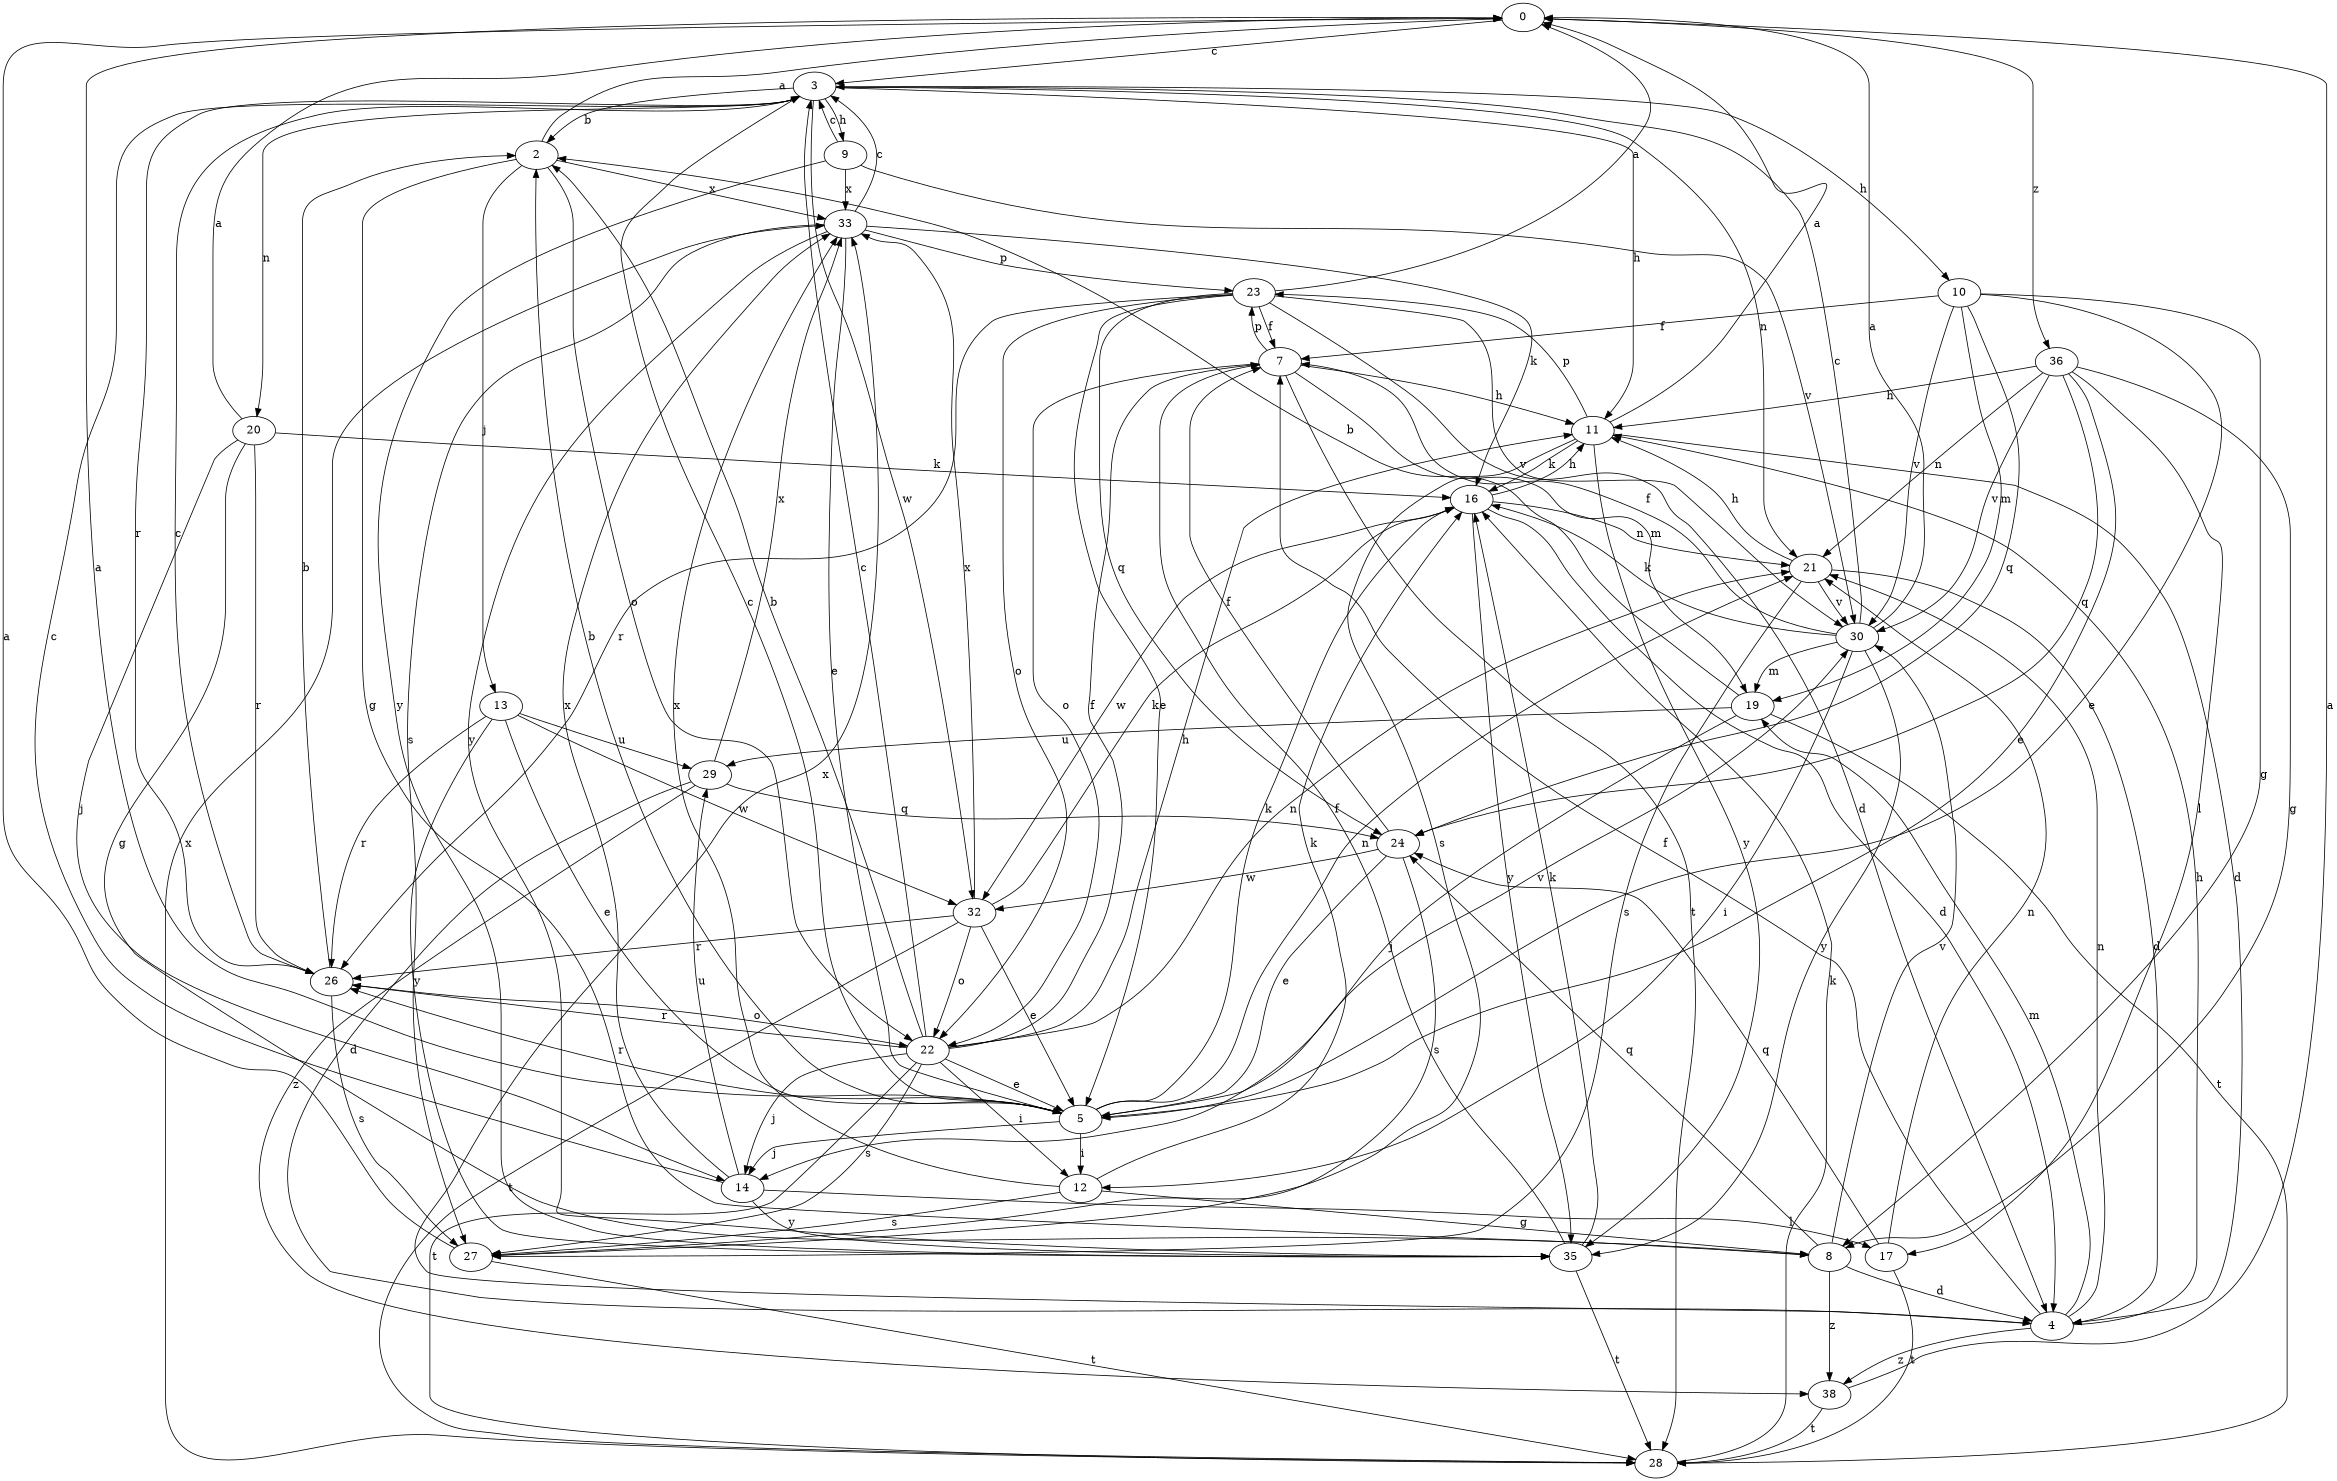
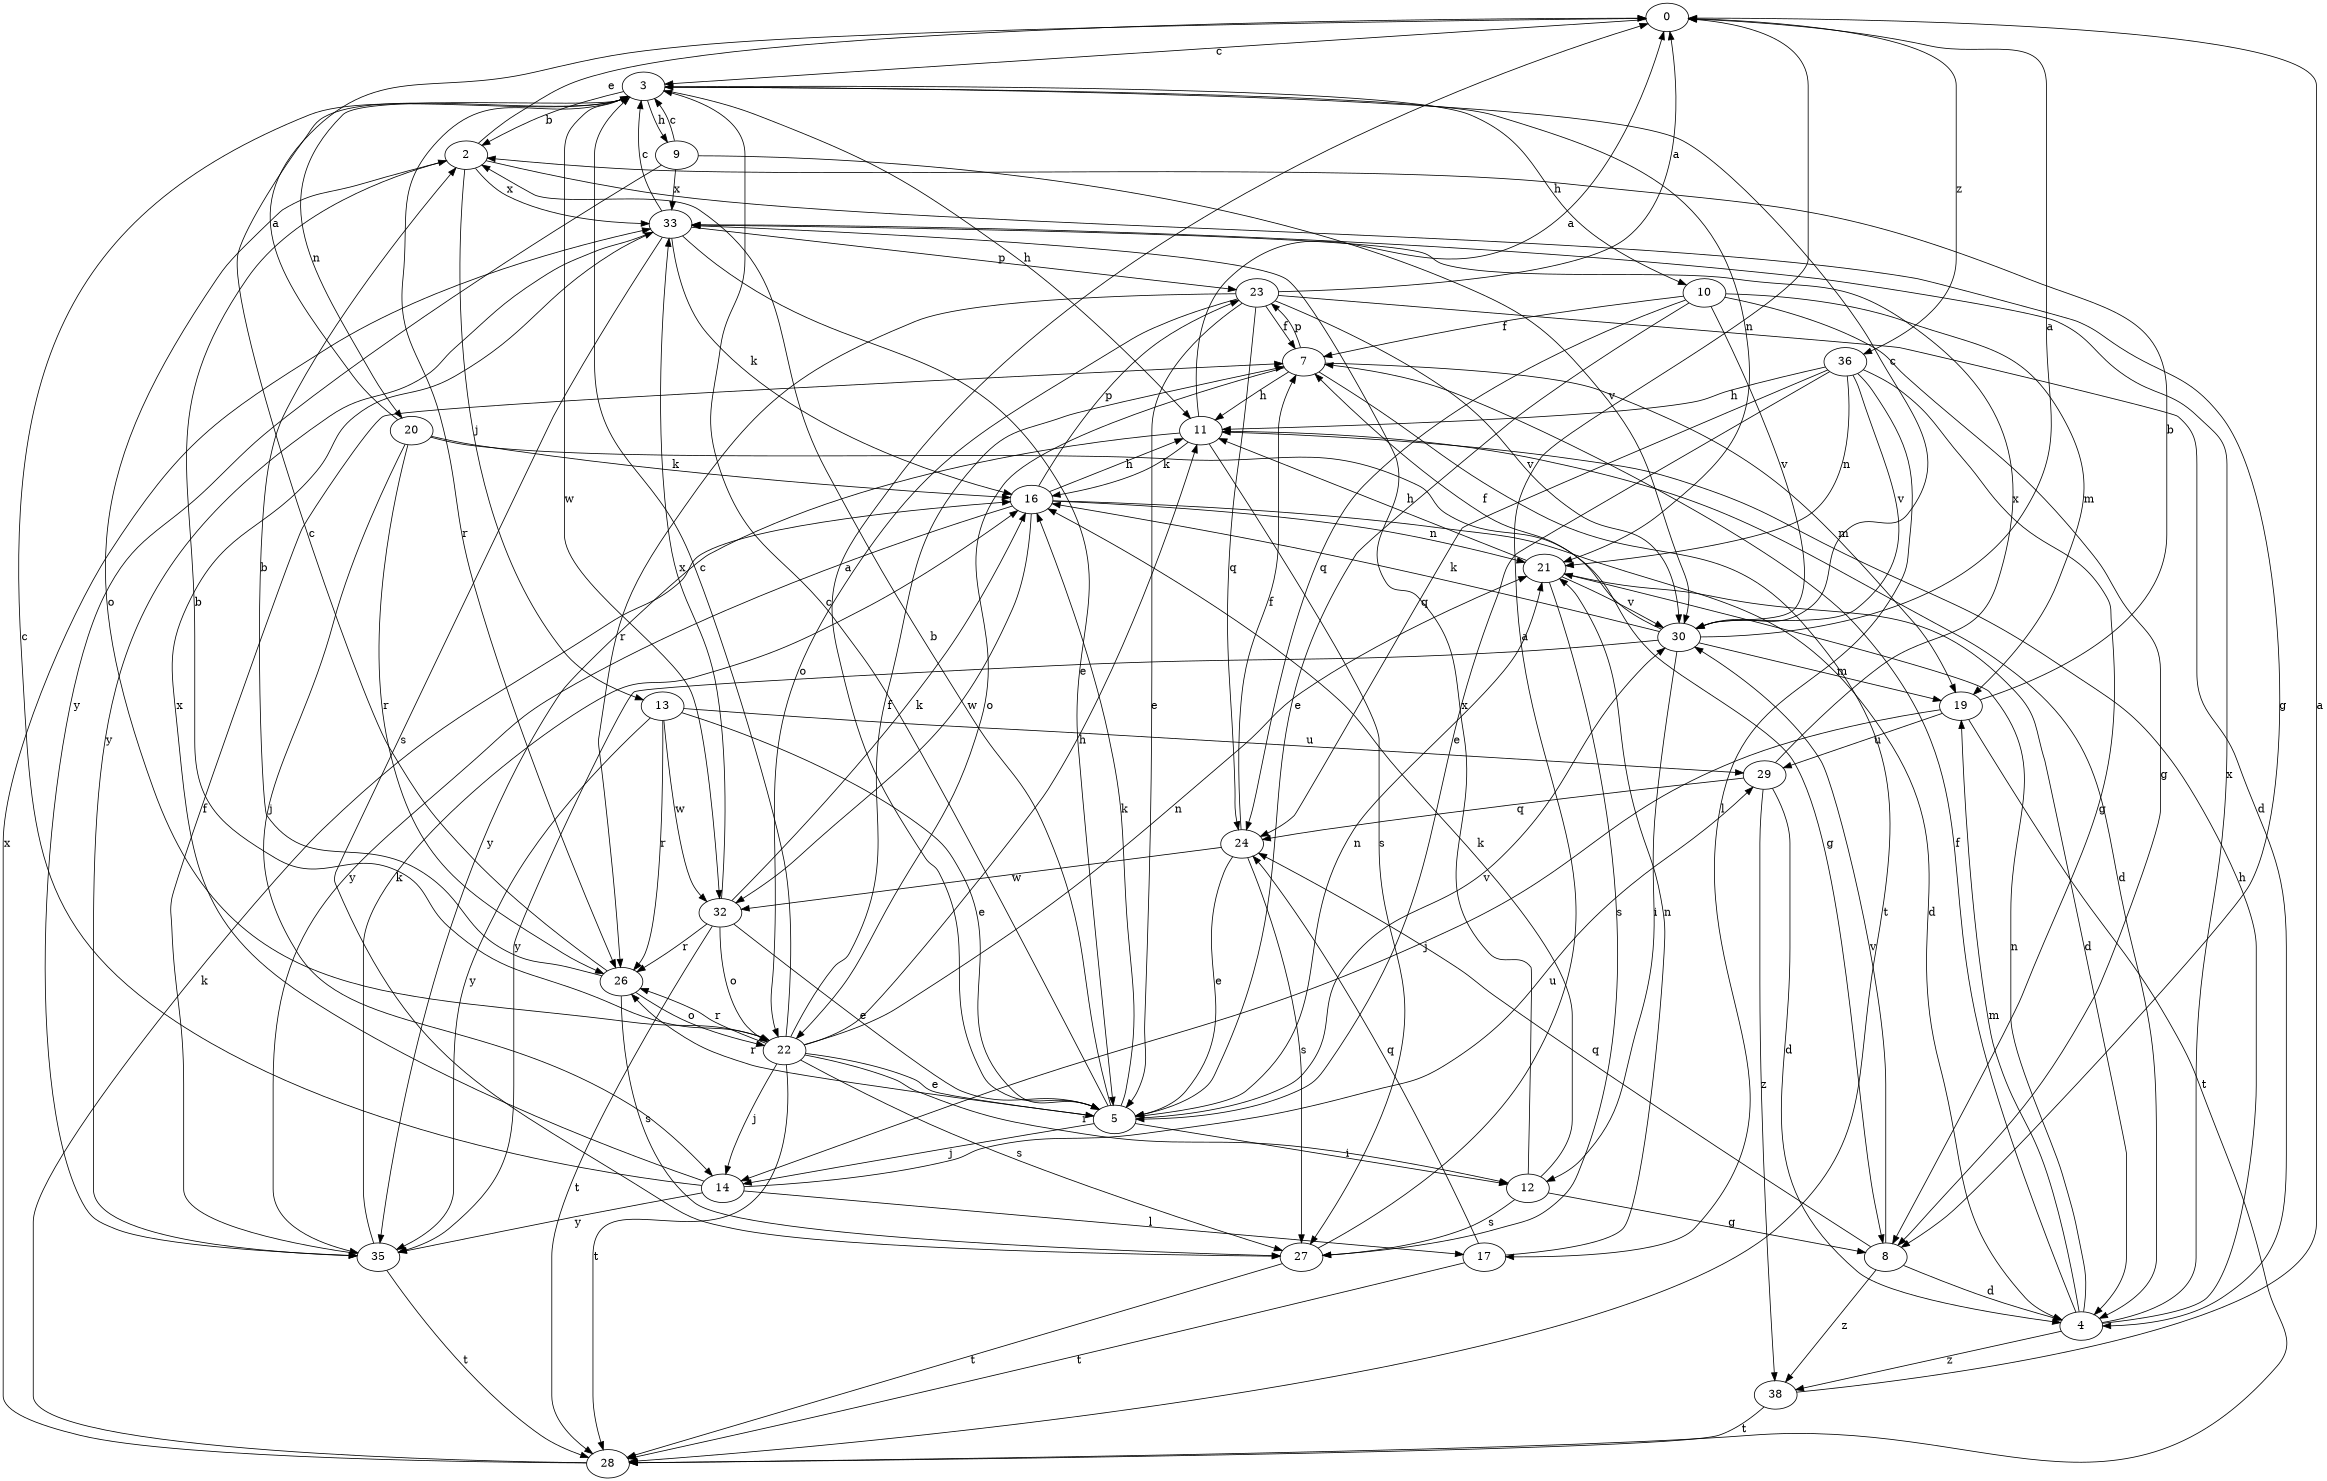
edge "2" -> "0": label "a" -> "e"
edge "11" -> "23": now "16" -> "23"
